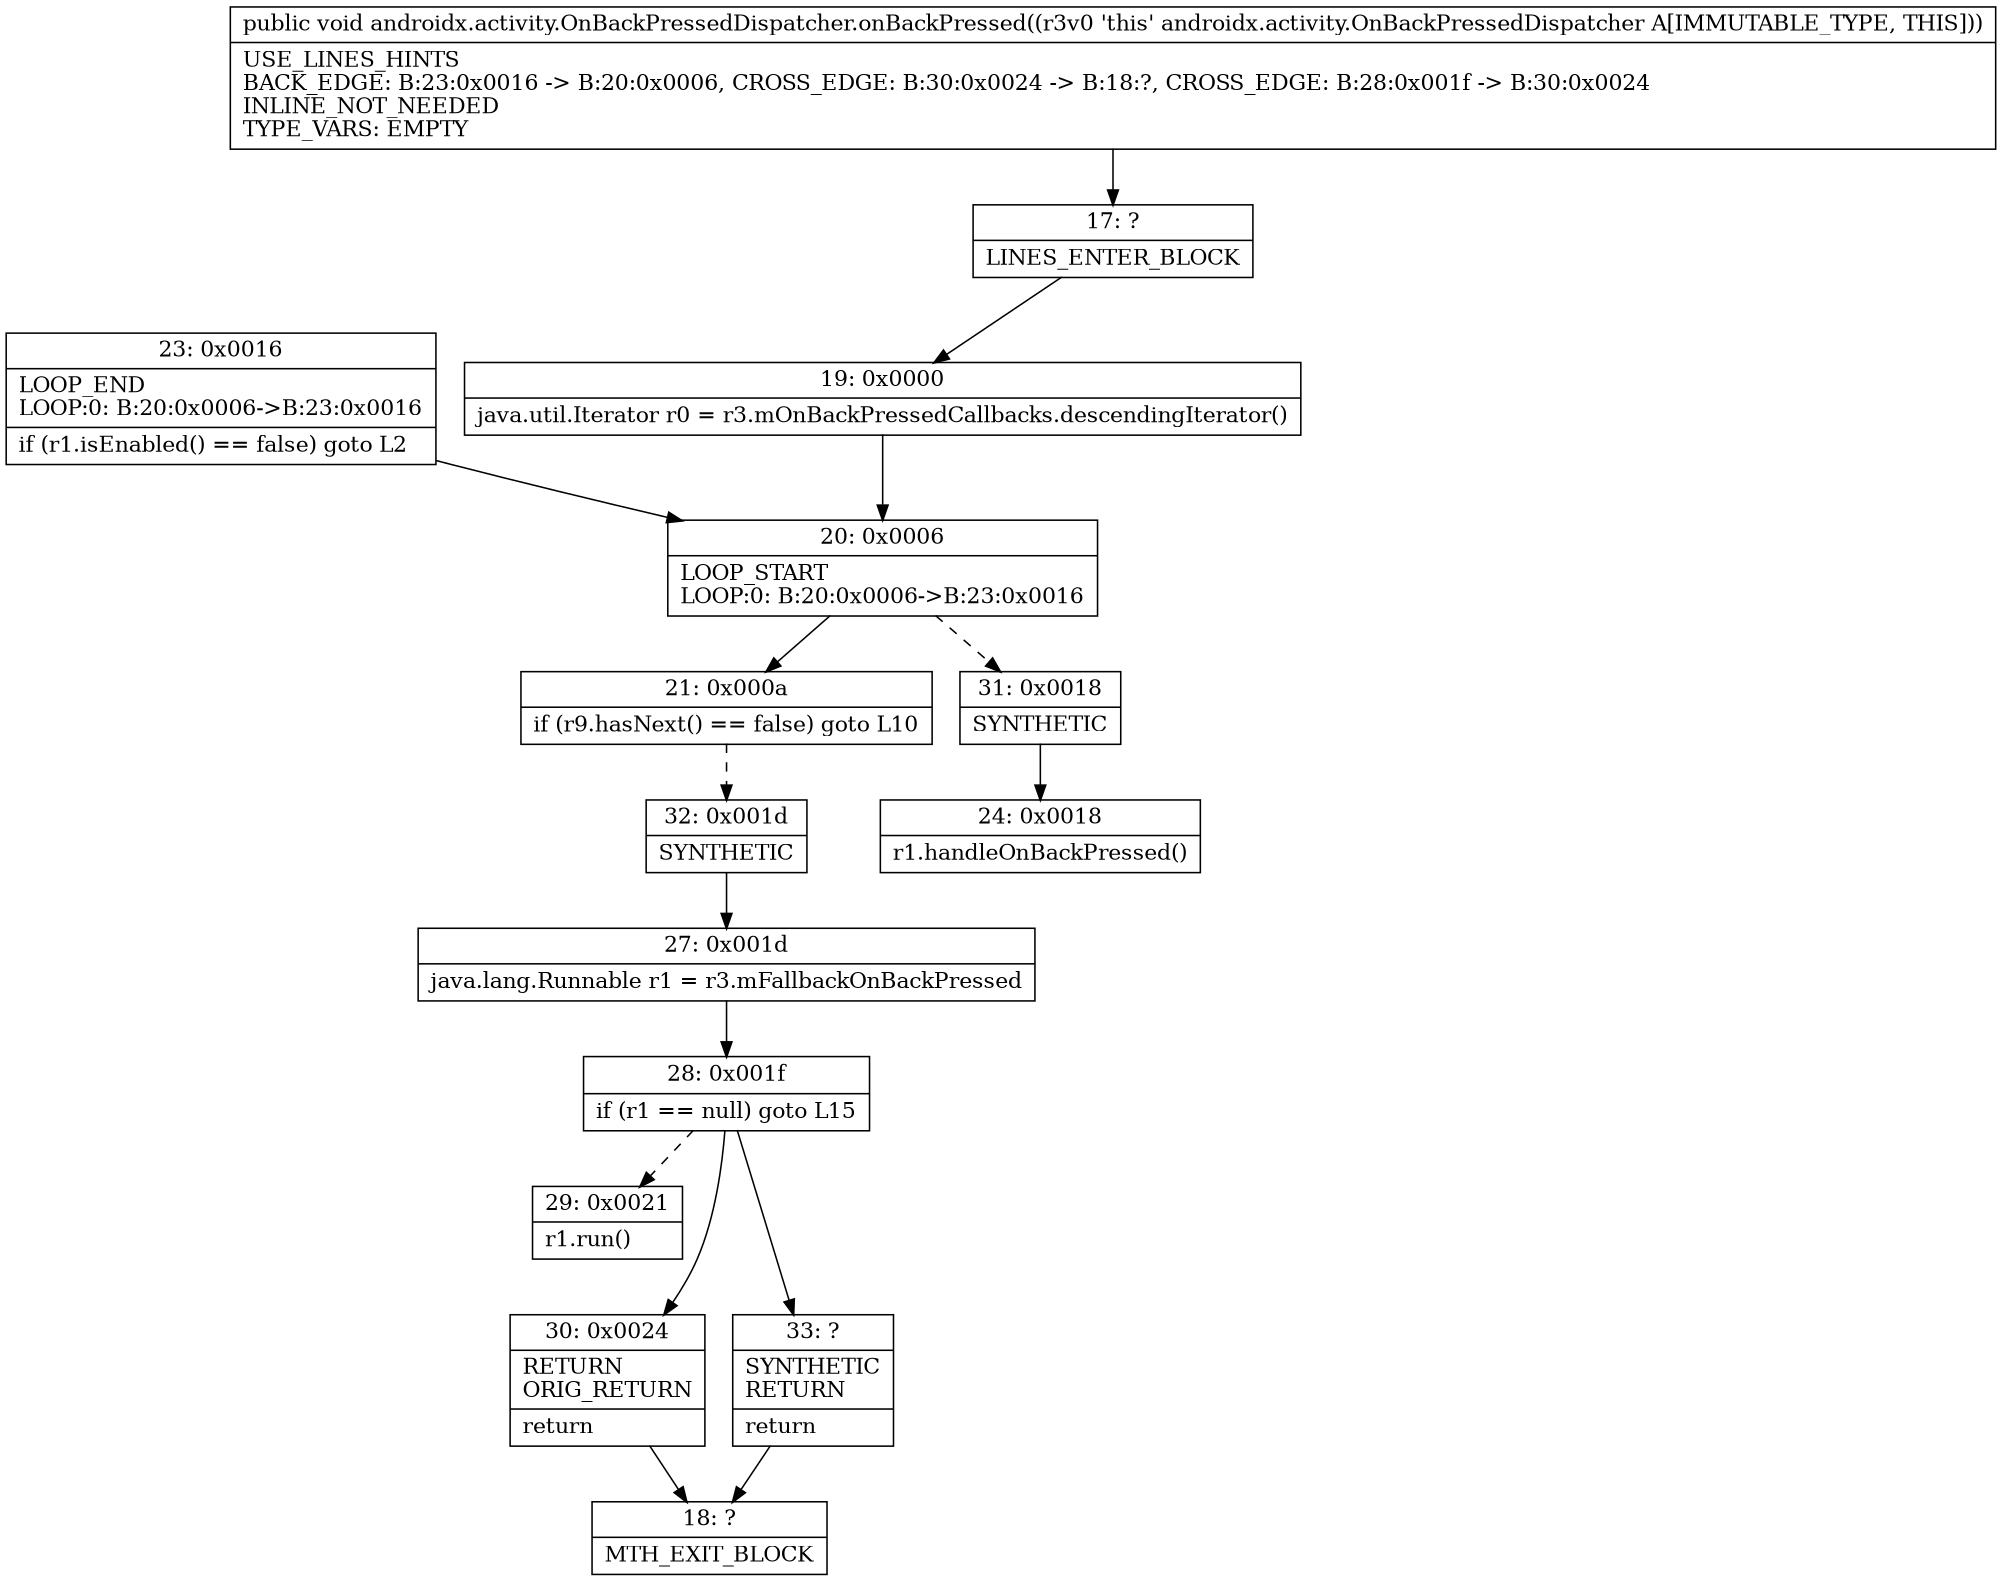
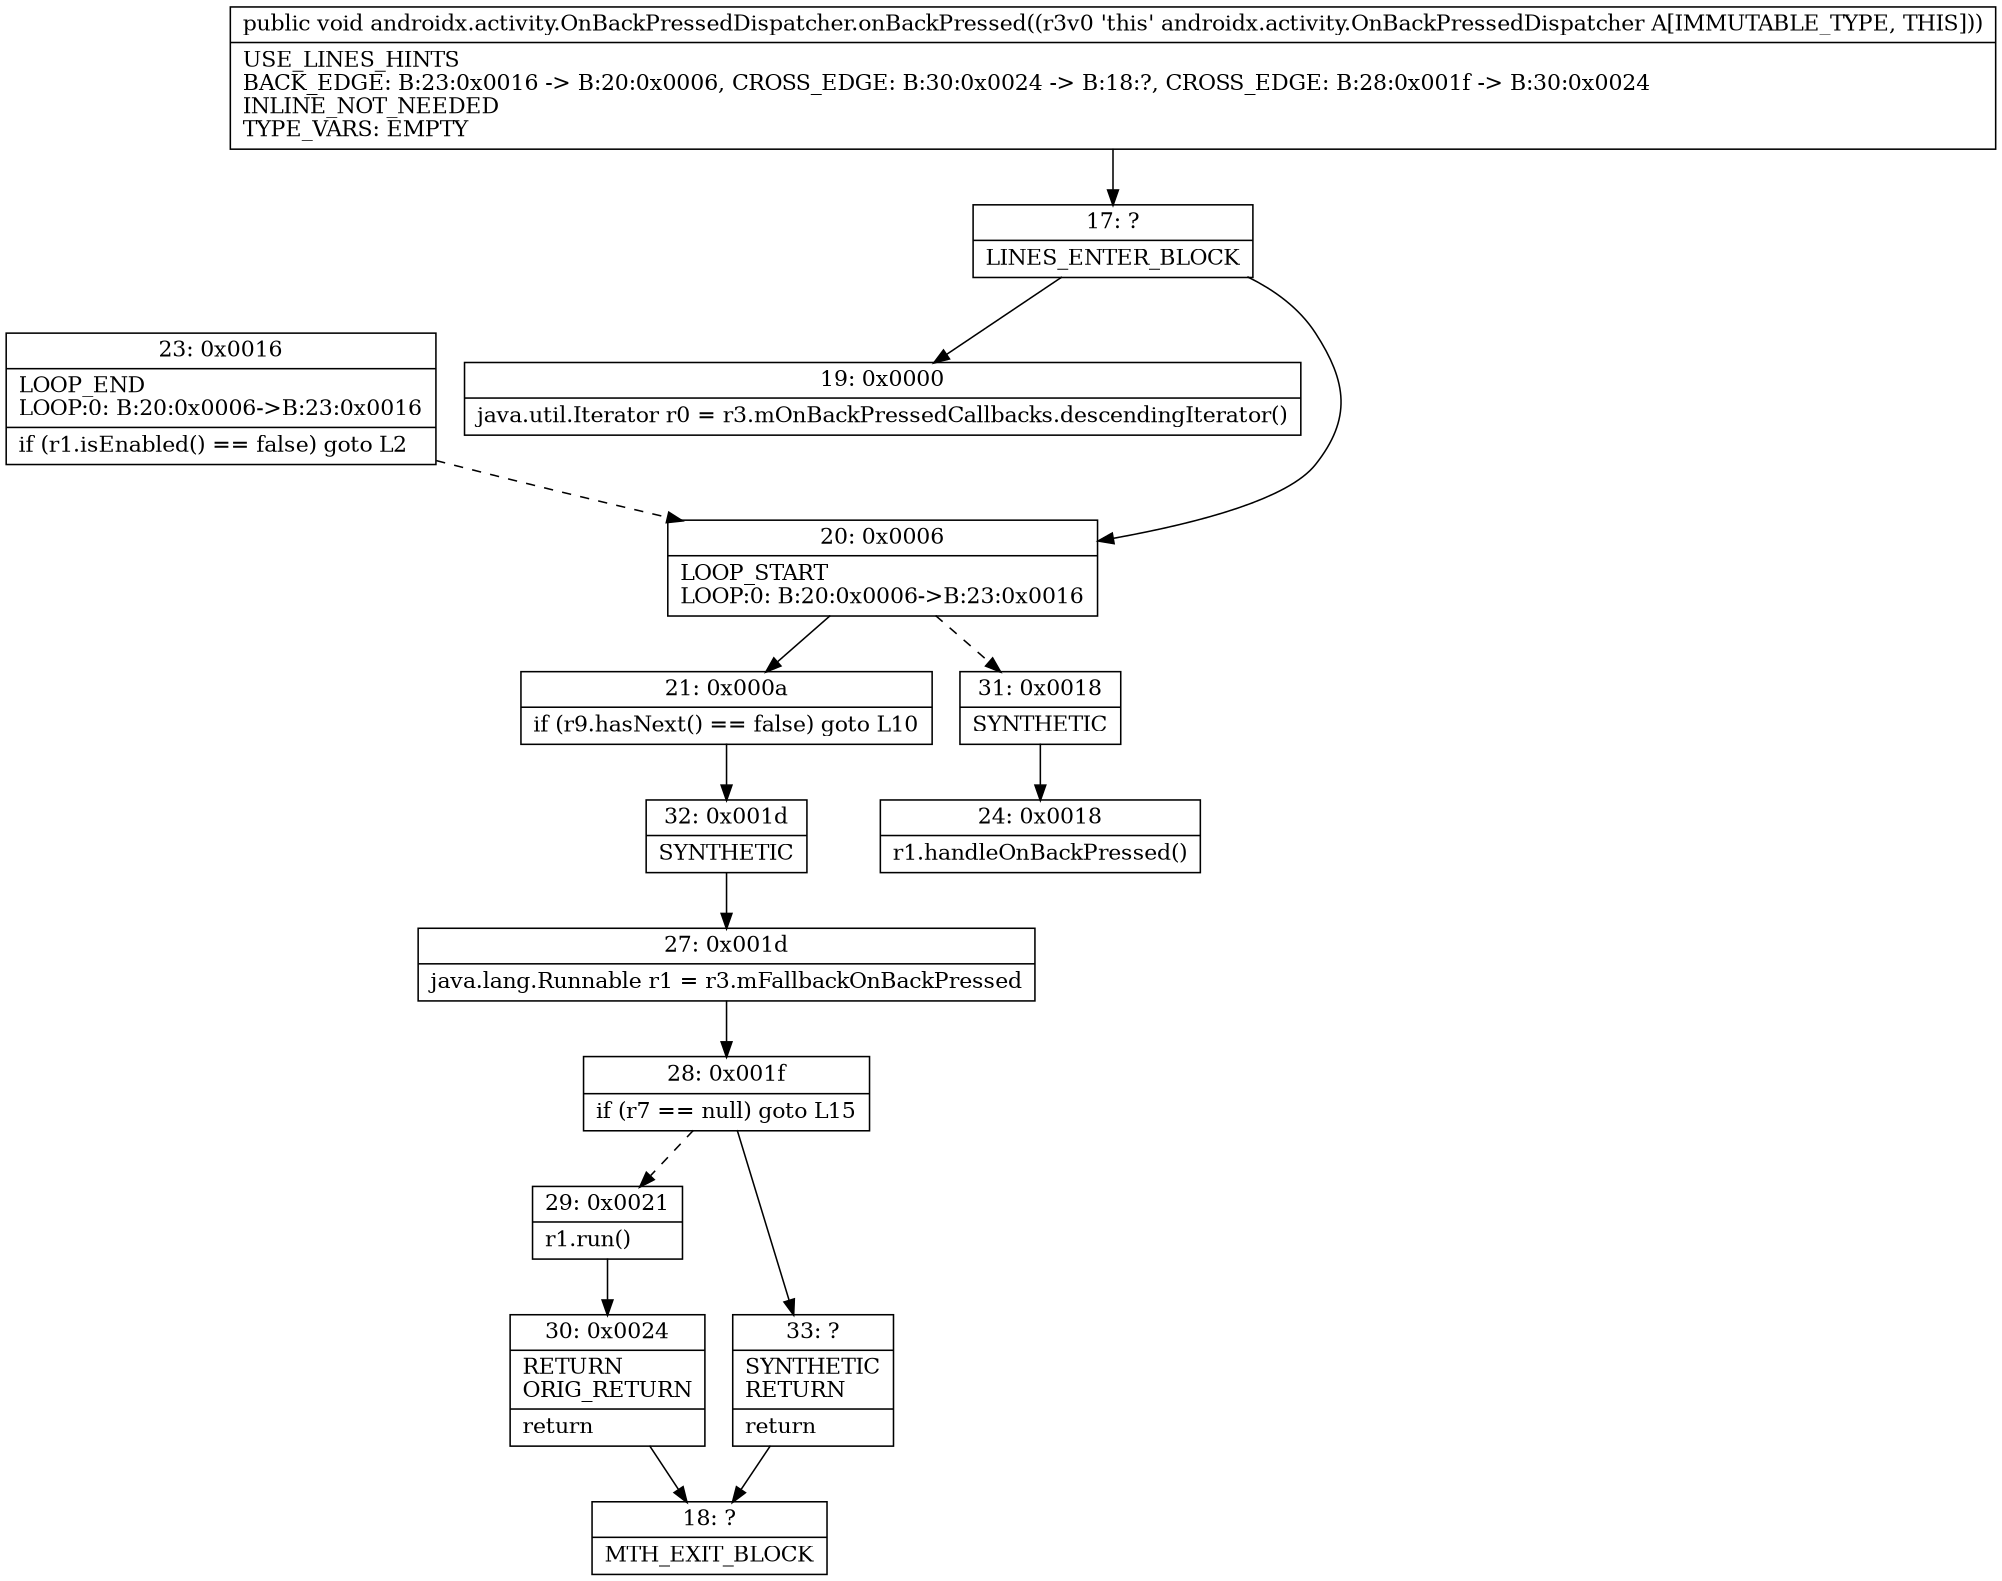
edge "19: 0x0000" -> "20: 0x0006": now "17: ?" -> "20: 0x0006"
edge "23: 0x0016" -> "20: 0x0006": style solid -> dashed
edge "21: 0x000a" -> "32: 0x001d": style dashed -> solid
node "28: 0x001f": text "if (r1 == null) goto L15" -> "if (r7 == null) goto L15"
edge "28: 0x001f" -> "30: 0x0024": now "29: 0x0021" -> "30: 0x0024"
